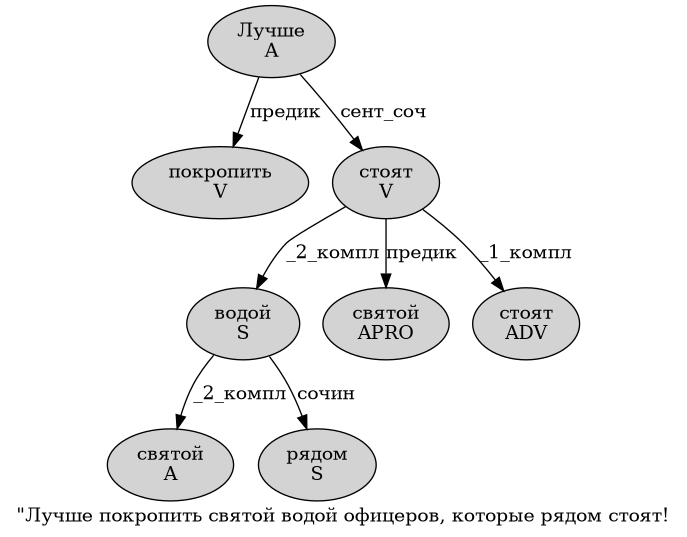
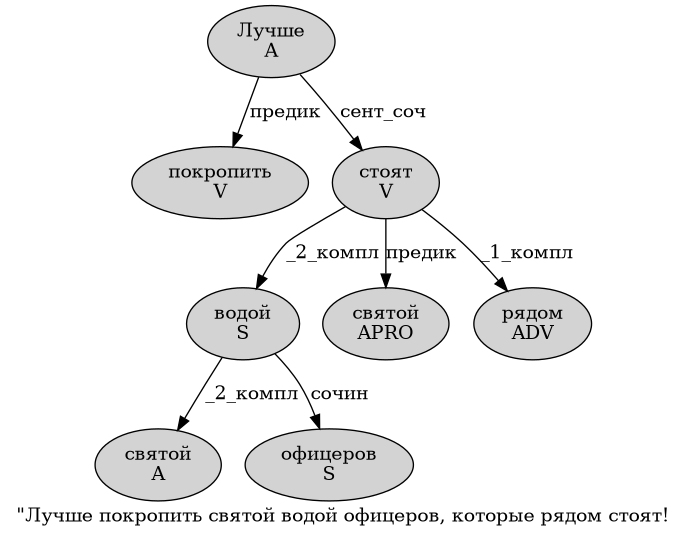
node "стоят ADV": label "стоят ADV" -> "рядом ADV"
node "рядом S": label "рядом S" -> "офицеров S"
